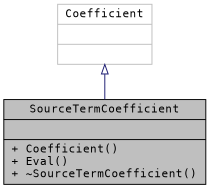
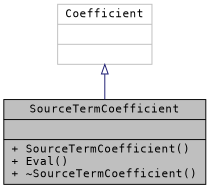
node "SourceTermCoefficient": text "+ Coefficient()" -> "+ SourceTermCoefficient()"
